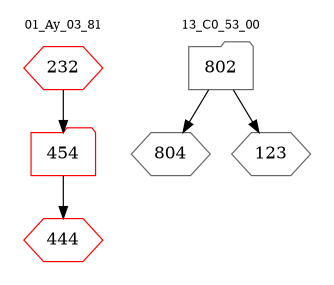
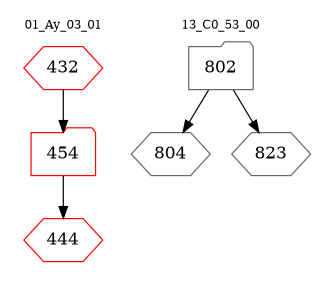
cluster "01_Ay_03_81": label "01_Ay_03_81" -> "01_Ay_03_01"
node "232": label "232" -> "432"
node "123": label "123" -> "823"
